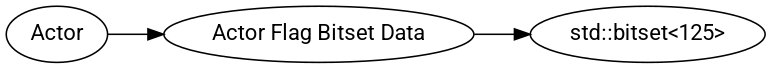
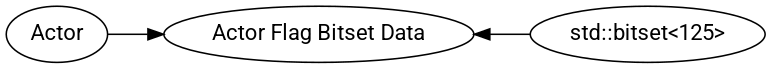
edge "Actor Flag Bitset Data" -> "std::bitset<125>": reversed
